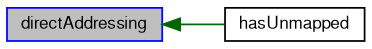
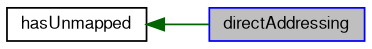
edge "hasUnmapped" -> "directAddressing": reversed
